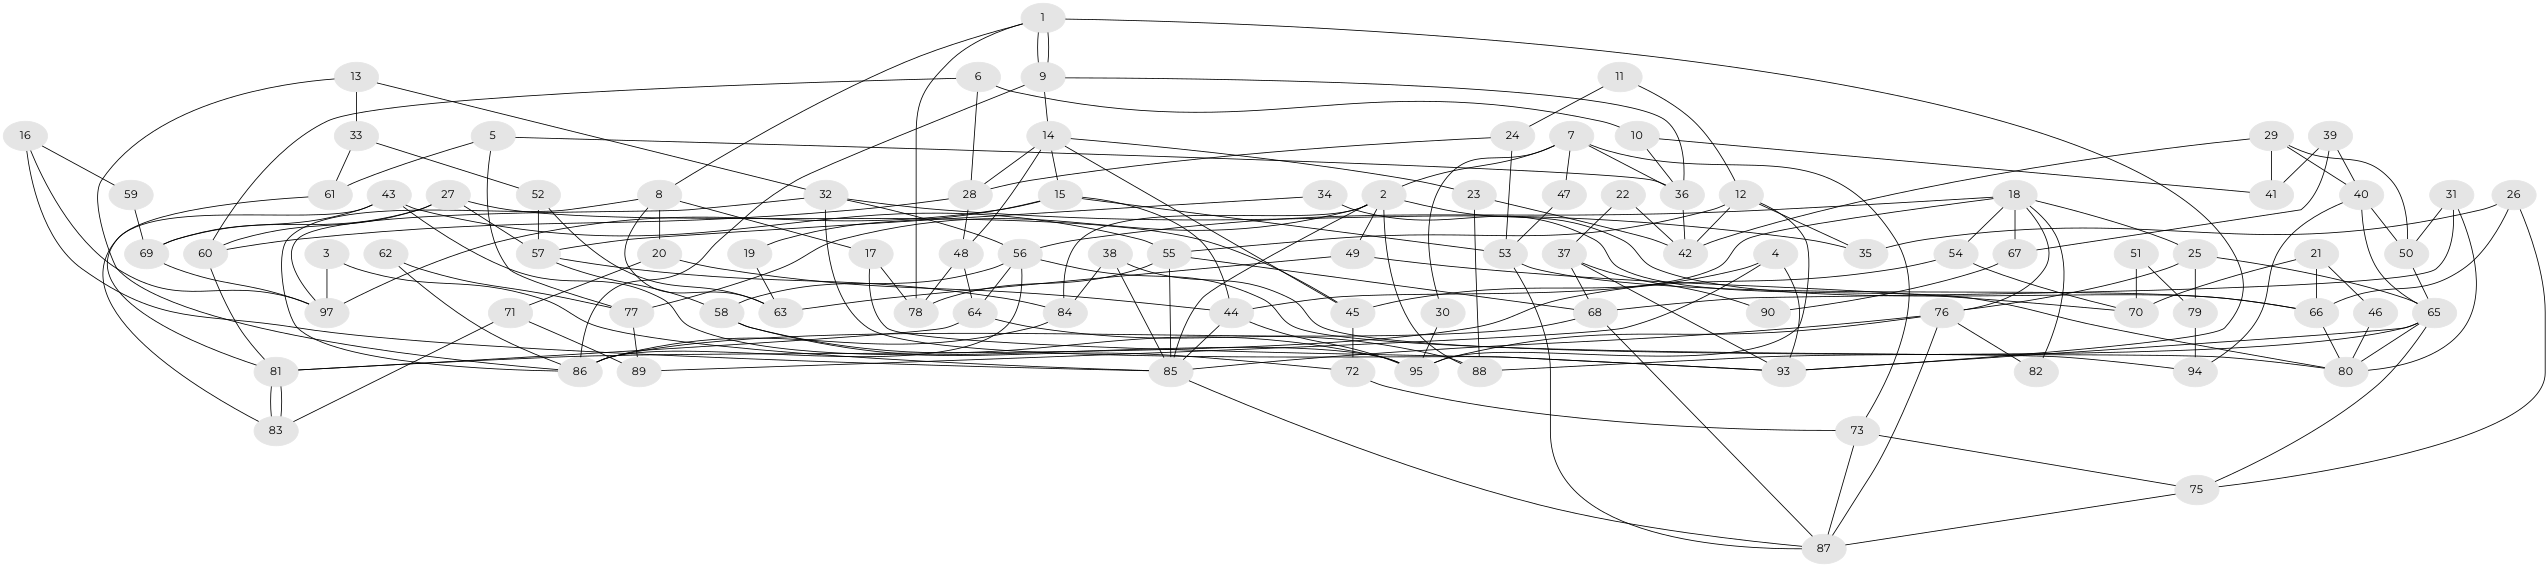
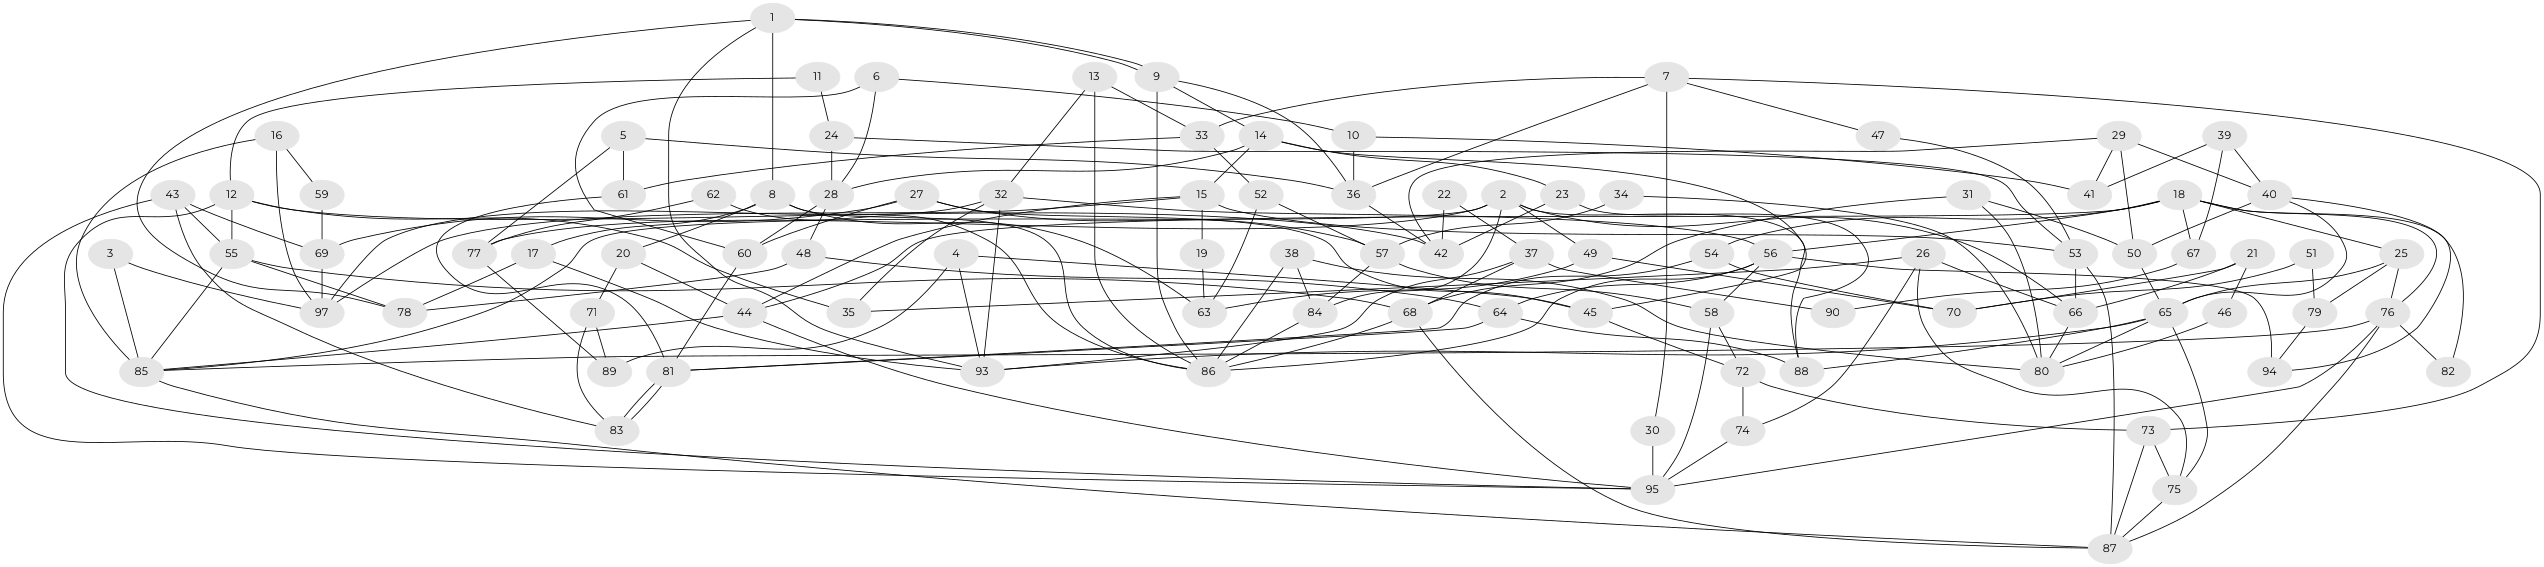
edge "7" -- "2": now "7" -- "33"
edge "14" -- "48": removed
edge "38" -- "85": now "38" -- "86"
node "74": added
